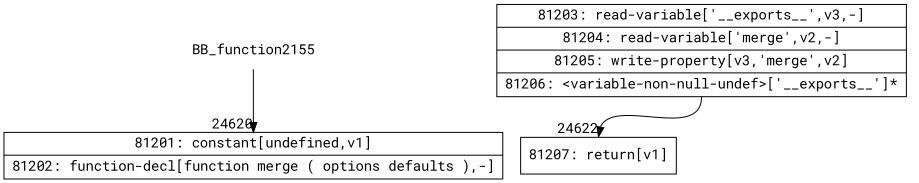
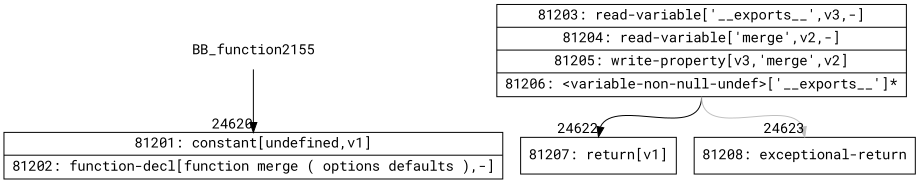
node "81208: exceptional-return": added
